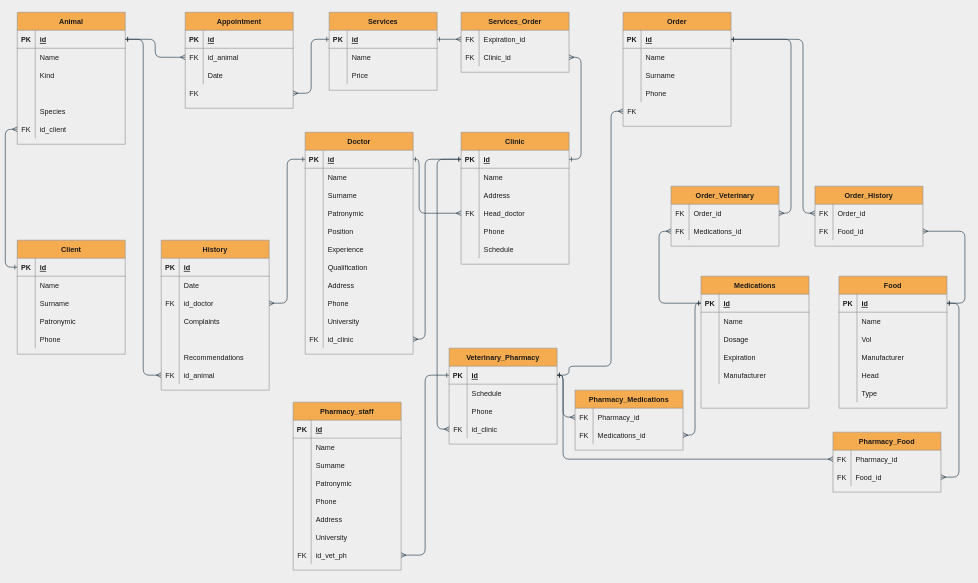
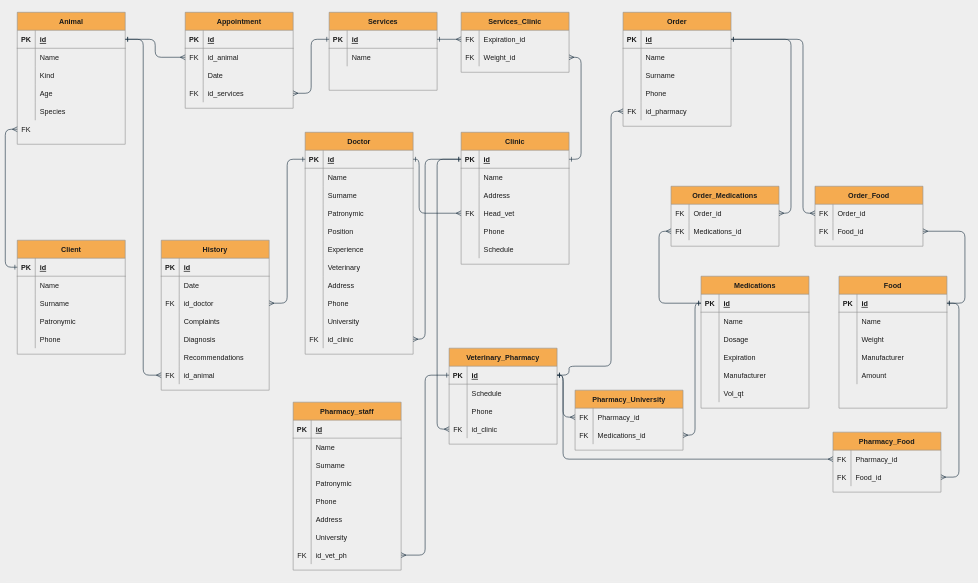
node "Services_Order": label "Services_Order" -> "Services_Clinic"
node "Clinic_id": label "Clinic_id" -> "Weight_id"
node "Price": removed
node "Age": added
node "id_services": added
node "id_pharmacy": added
node "id_client": removed
node "Order_Veterinary": label "Order_Veterinary" -> "Order_Medications"
node "Order_History": label "Order_History" -> "Order_Food"
node "Head_doctor": label "Head_doctor" -> "Head_vet"
node "Qualification": label "Qualification" -> "Veterinary"
node "Diagnosis": added
node "Vol": label "Vol" -> "Weight"
node "Head": label "Head" -> "Amount"
node "Vol_qt": added
node "Type": removed
node "Pharmacy_Medications": label "Pharmacy_Medications" -> "Pharmacy_University"
